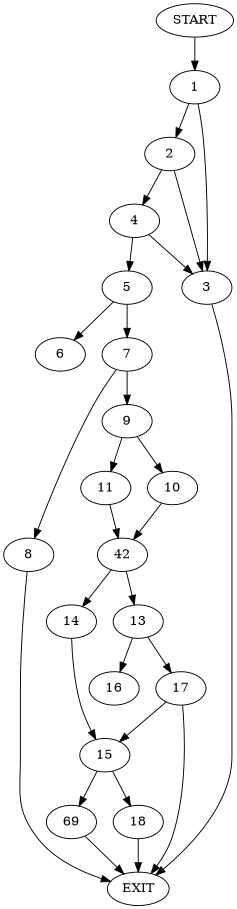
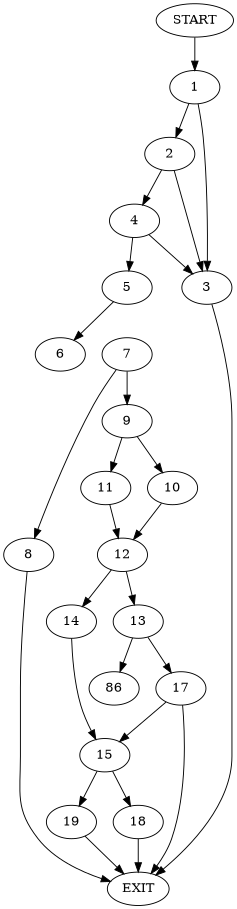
edge "5" -> "7": removed
node "42": label "42" -> "12"
node "16": label "16" -> "86"
node "69": label "69" -> "19"
